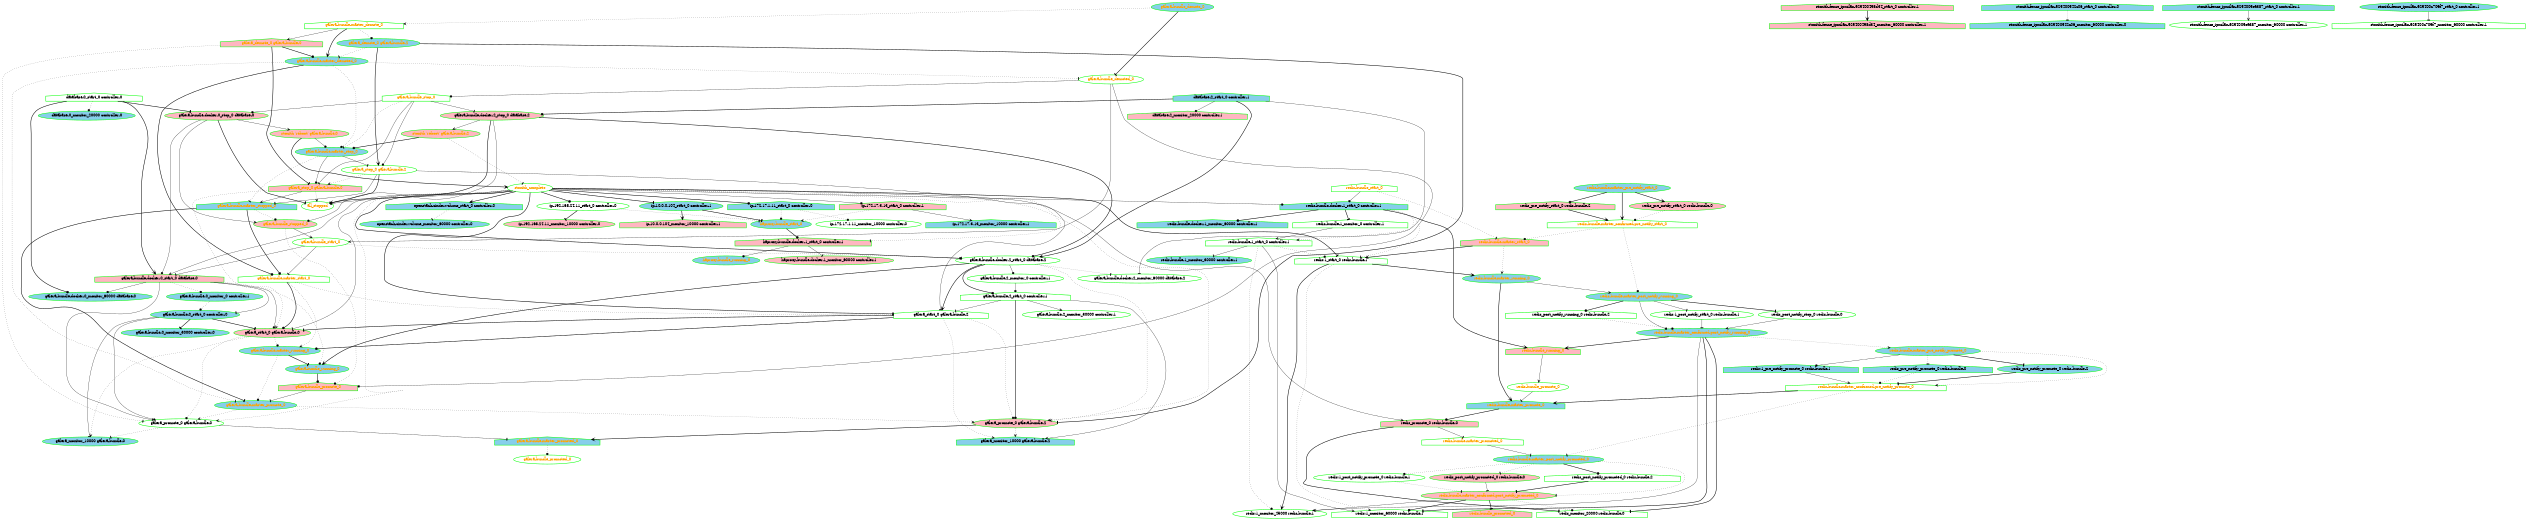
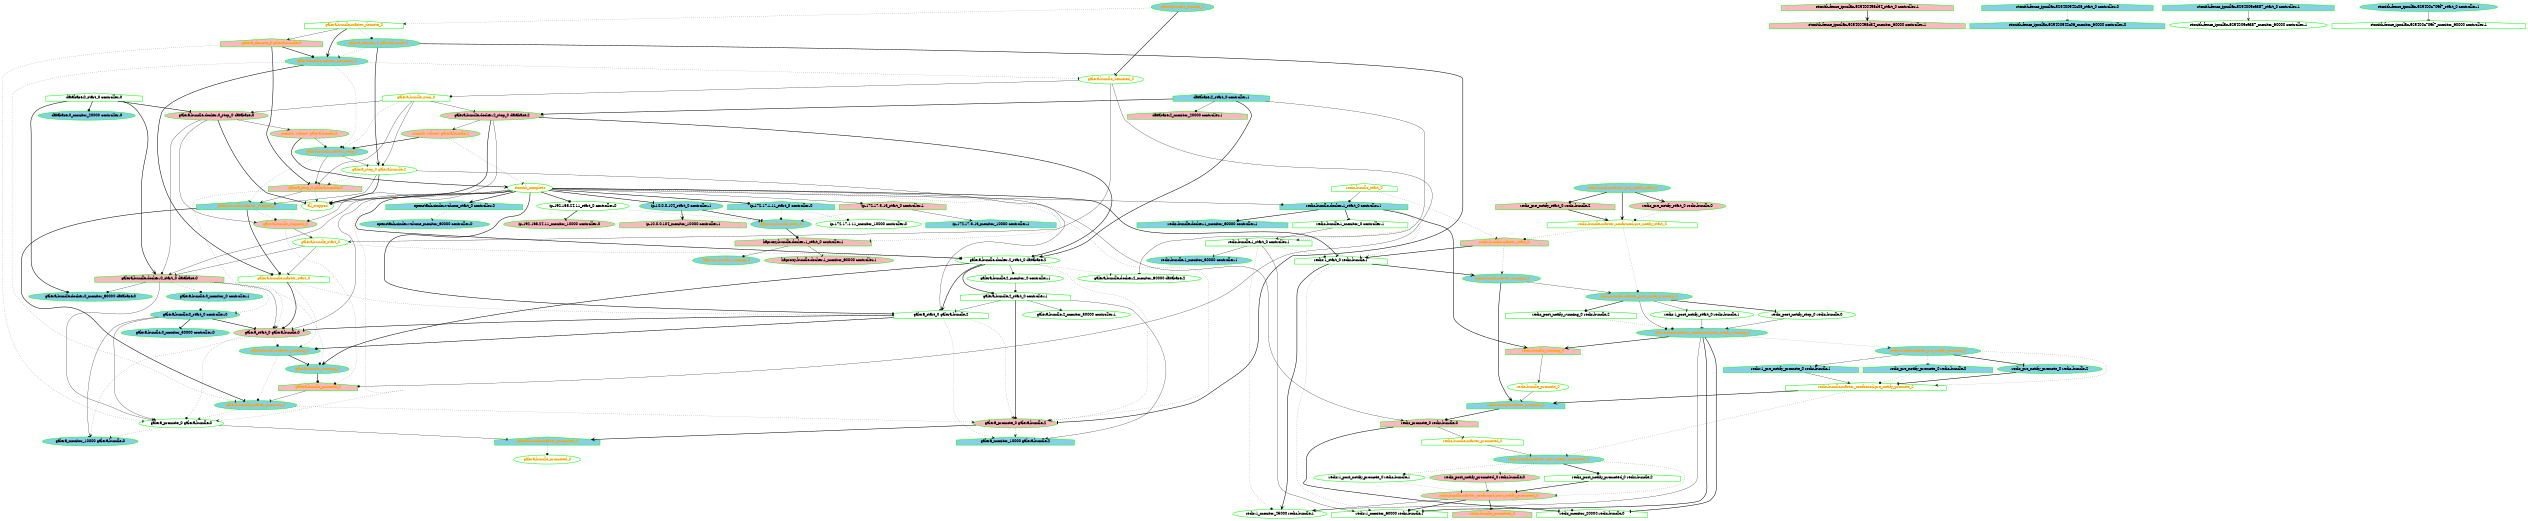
edge "database-0_start_0 controller-0" -> "database-0_monitor_20000 controller-0": style dotted -> bold
edge "galera-bundle-docker-0_start_0 database-0" -> "galera-bundle-0_start_0 controller-0": style solid -> dotted
edge "galera_start_0 galera-bundle-2" -> "galera_promote_0 galera-bundle-2": arrowhead dot -> vee
